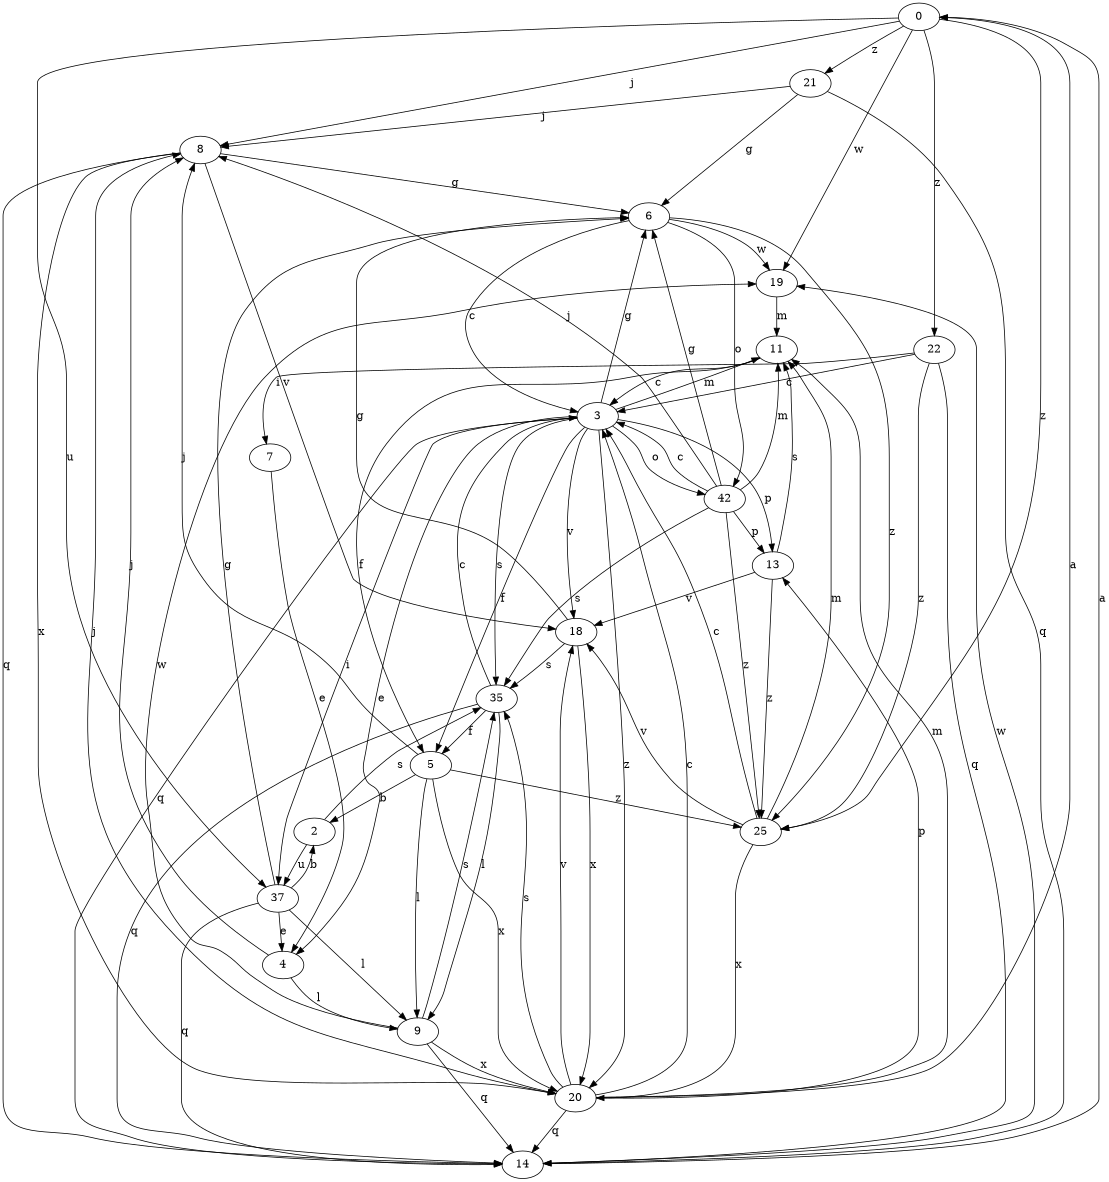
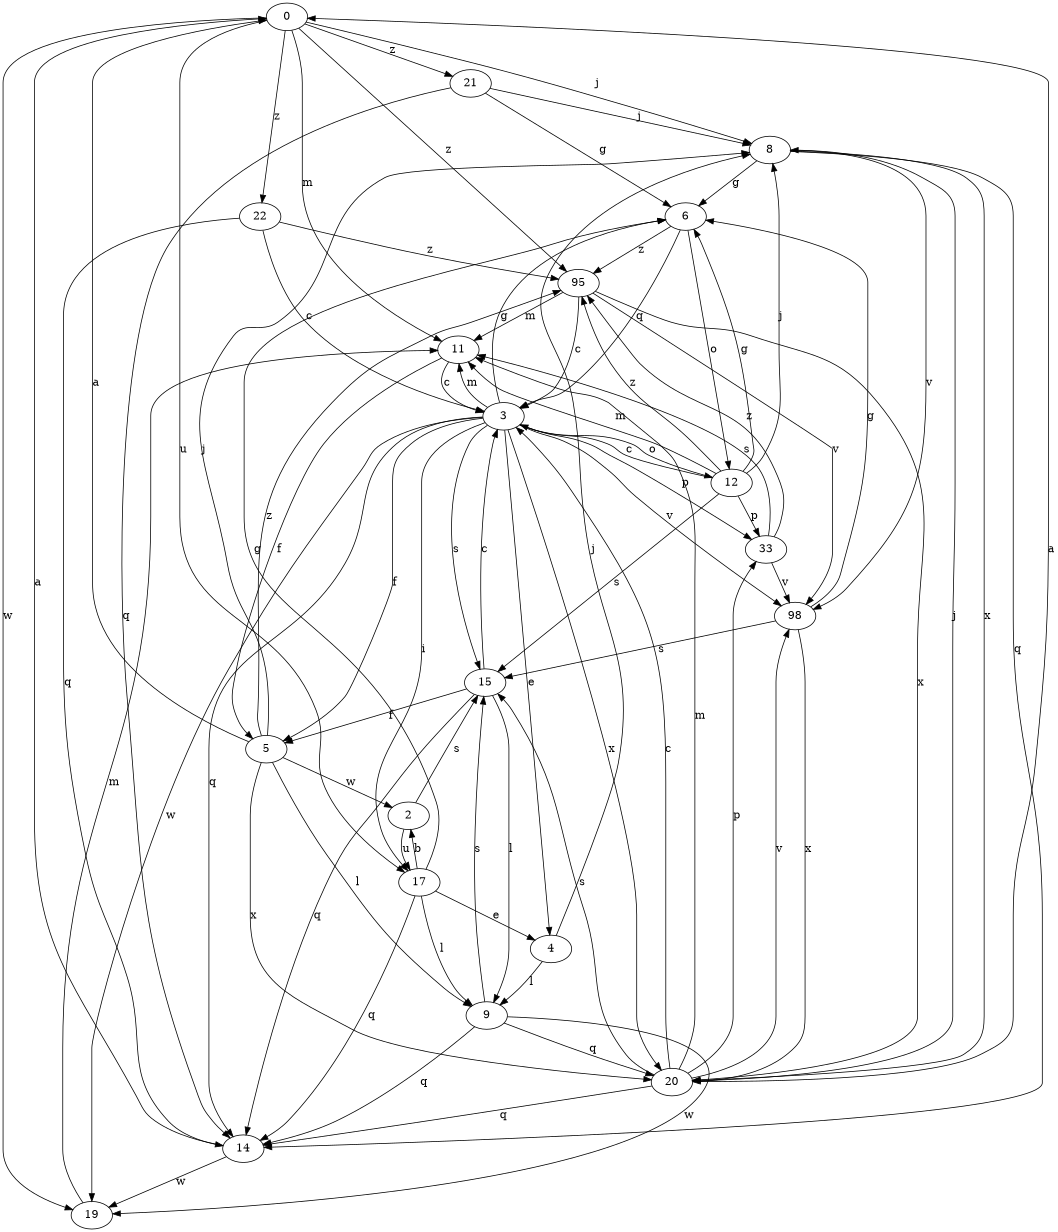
edge "0" -> "11": added, label "m"
edge "6" -> "19": now "3" -> "19"
edge "6" -> "3": label "c" -> "q"
edge "5" -> "0": added, label "a"
node "7": removed
node "42": label "42" -> "12"
node "13": label "13" -> "33"
node "18": label "18" -> "98"
node "35": label "35" -> "15"
edge "3" -> "20": label "z" -> "x"
edge "5" -> "2": label "b" -> "w"
node "25": label "25" -> "95"
node "37": label "37" -> "17"
edge "9" -> "20": label "x" -> "q"
